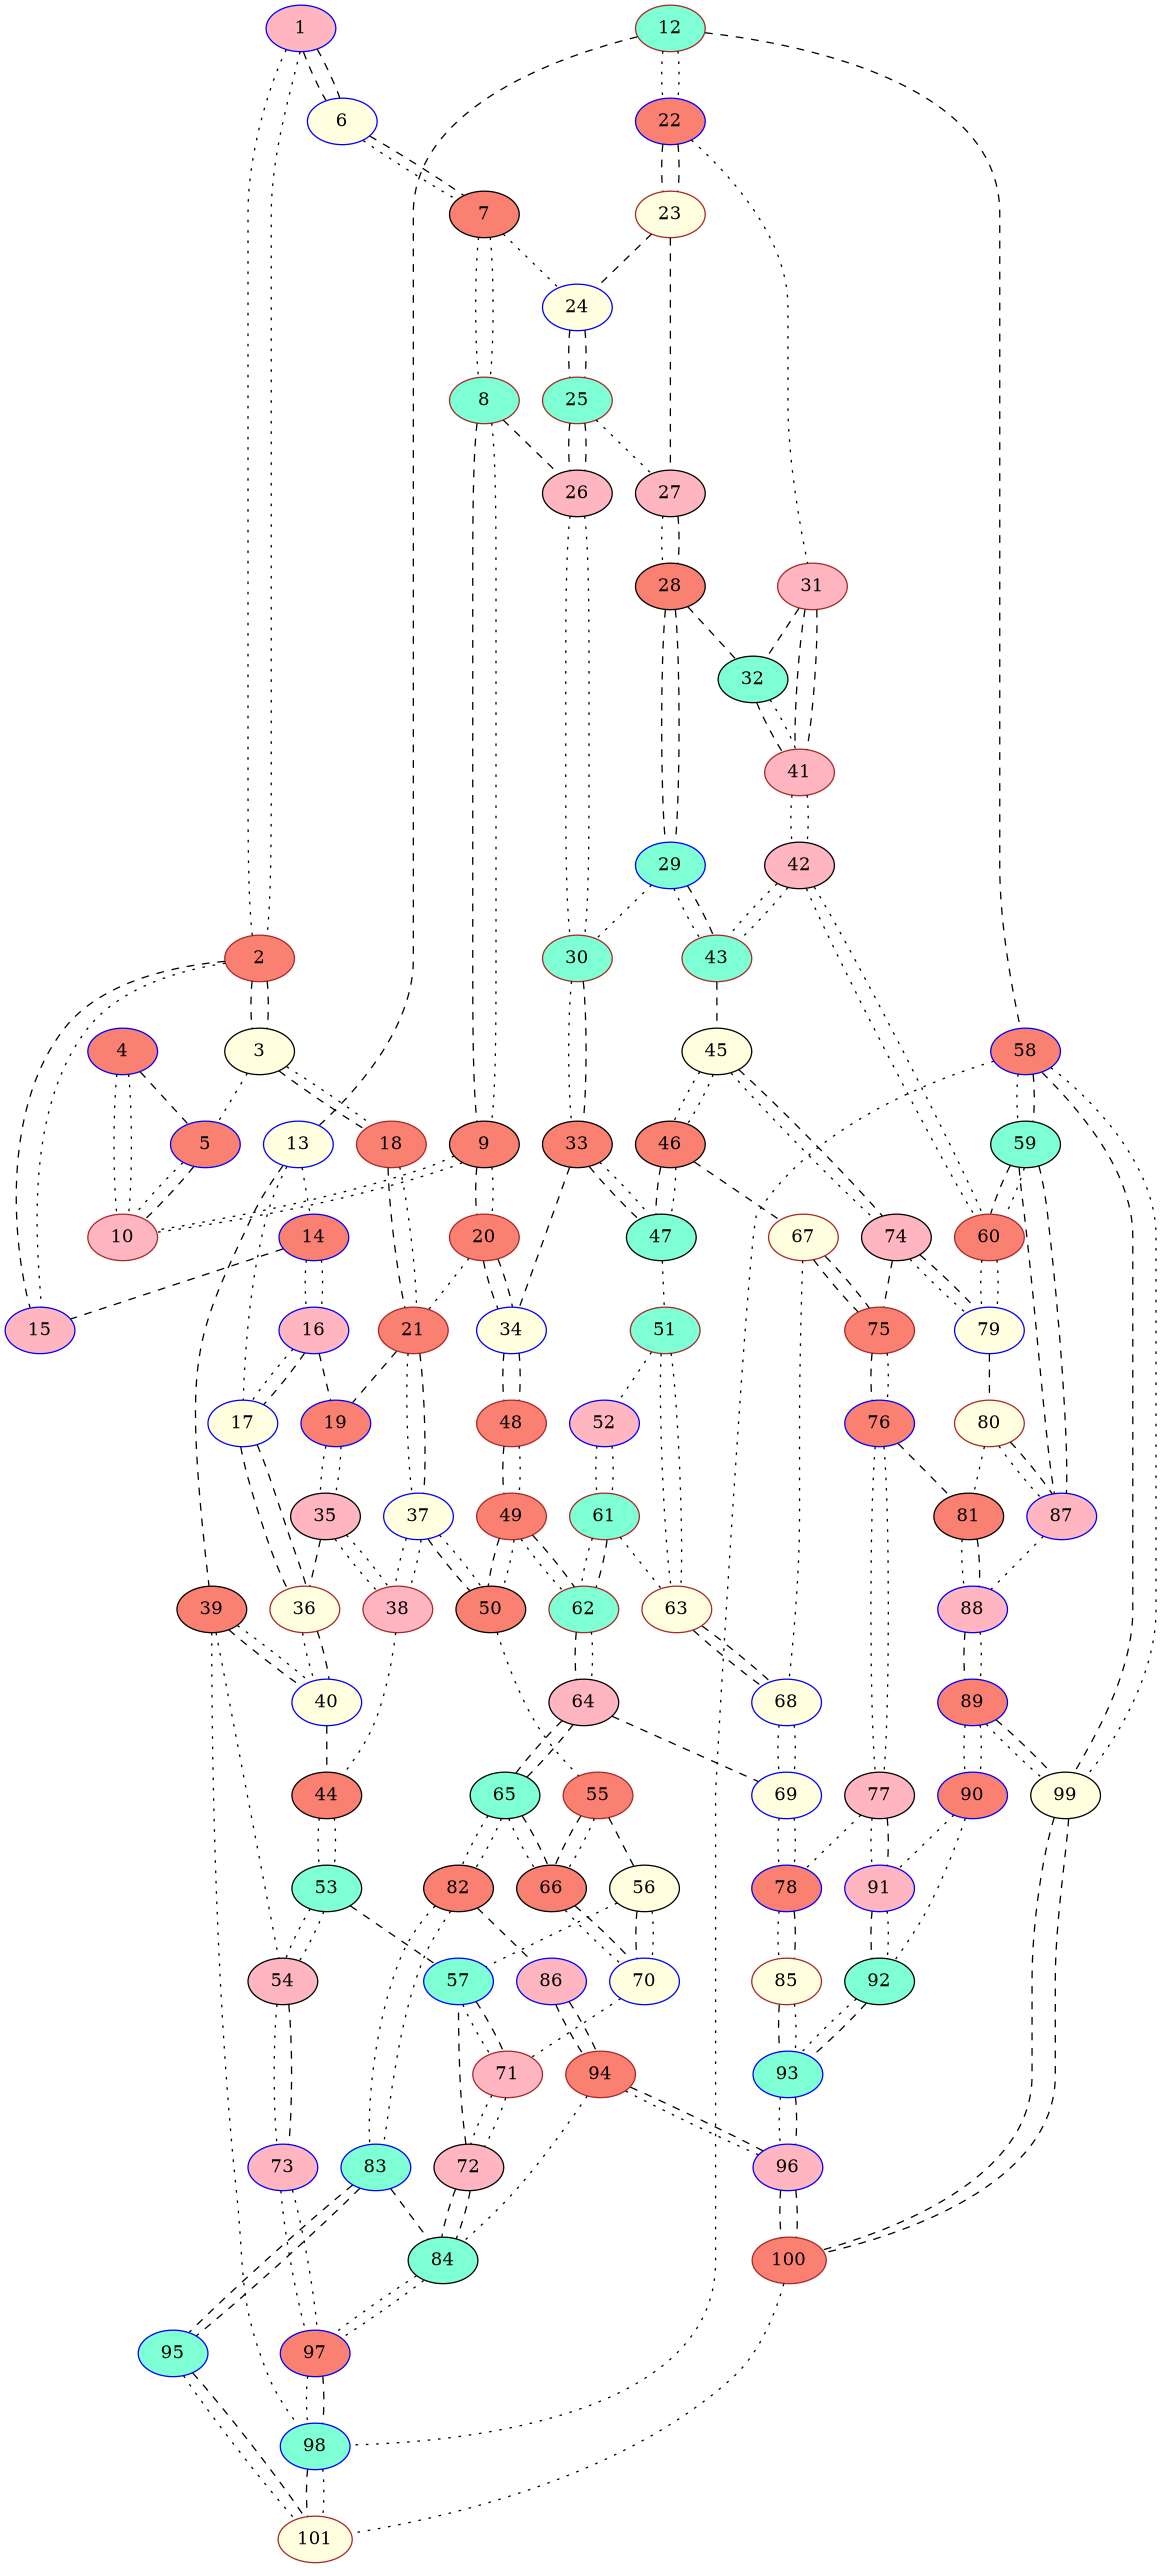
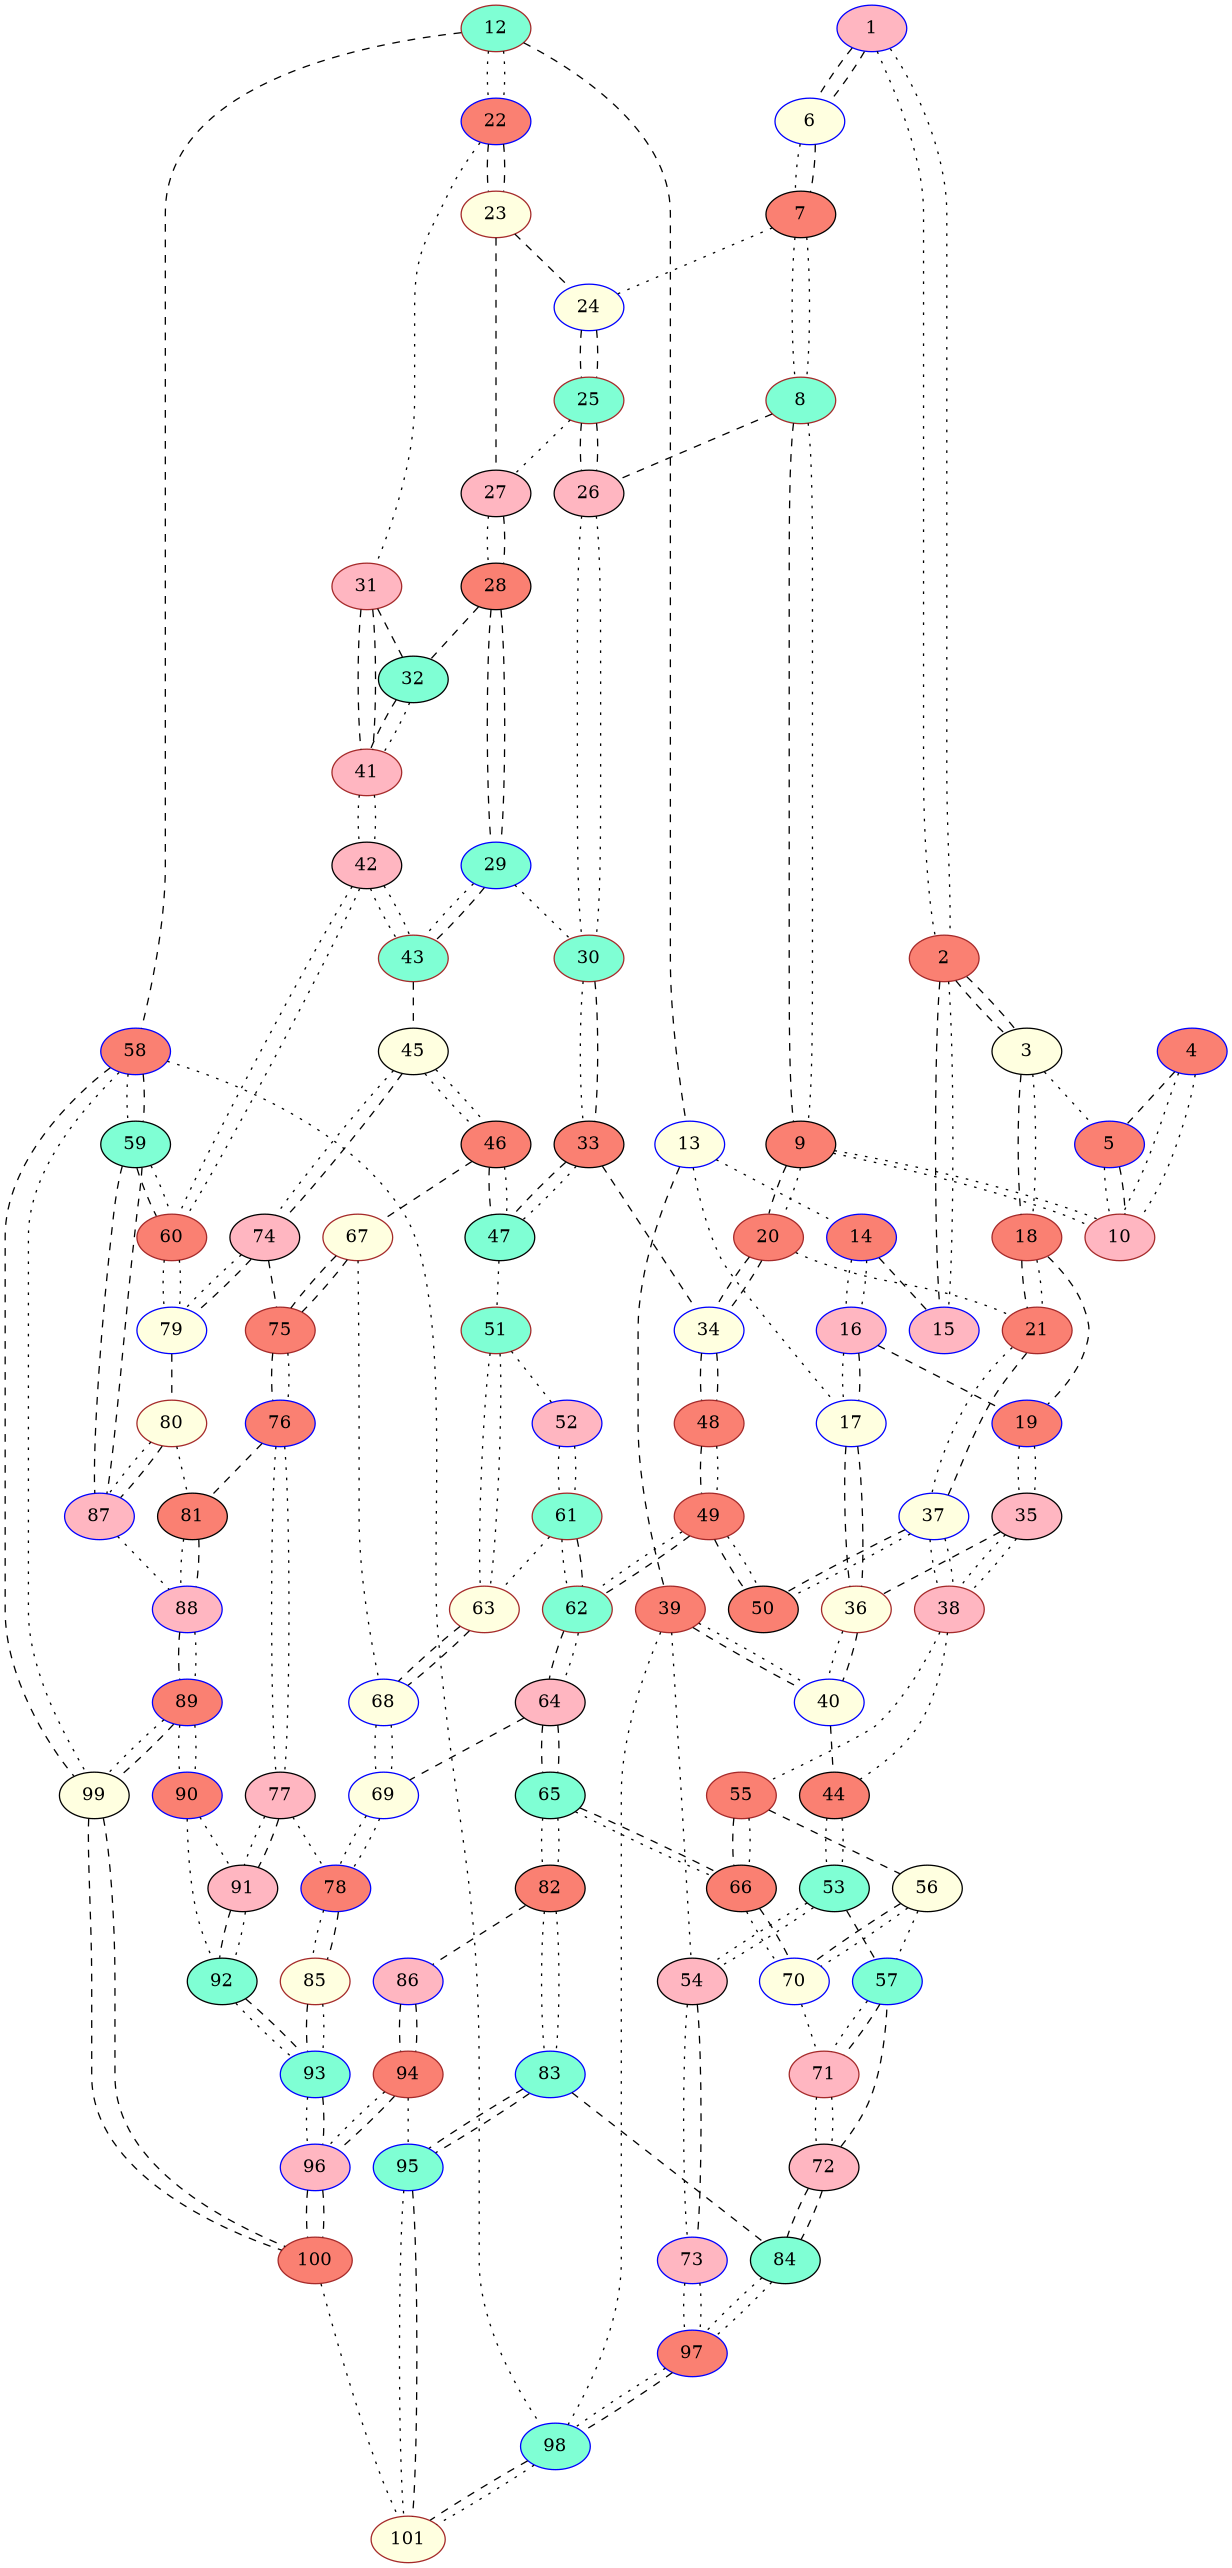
edge "21" -- "19": now "18" -- "19"
node "39": color black -> brown
edge "50" -- "55": now "38" -- "55"
node "91": color blue -> black
edge "94" -- "84": now "94" -- "95"
